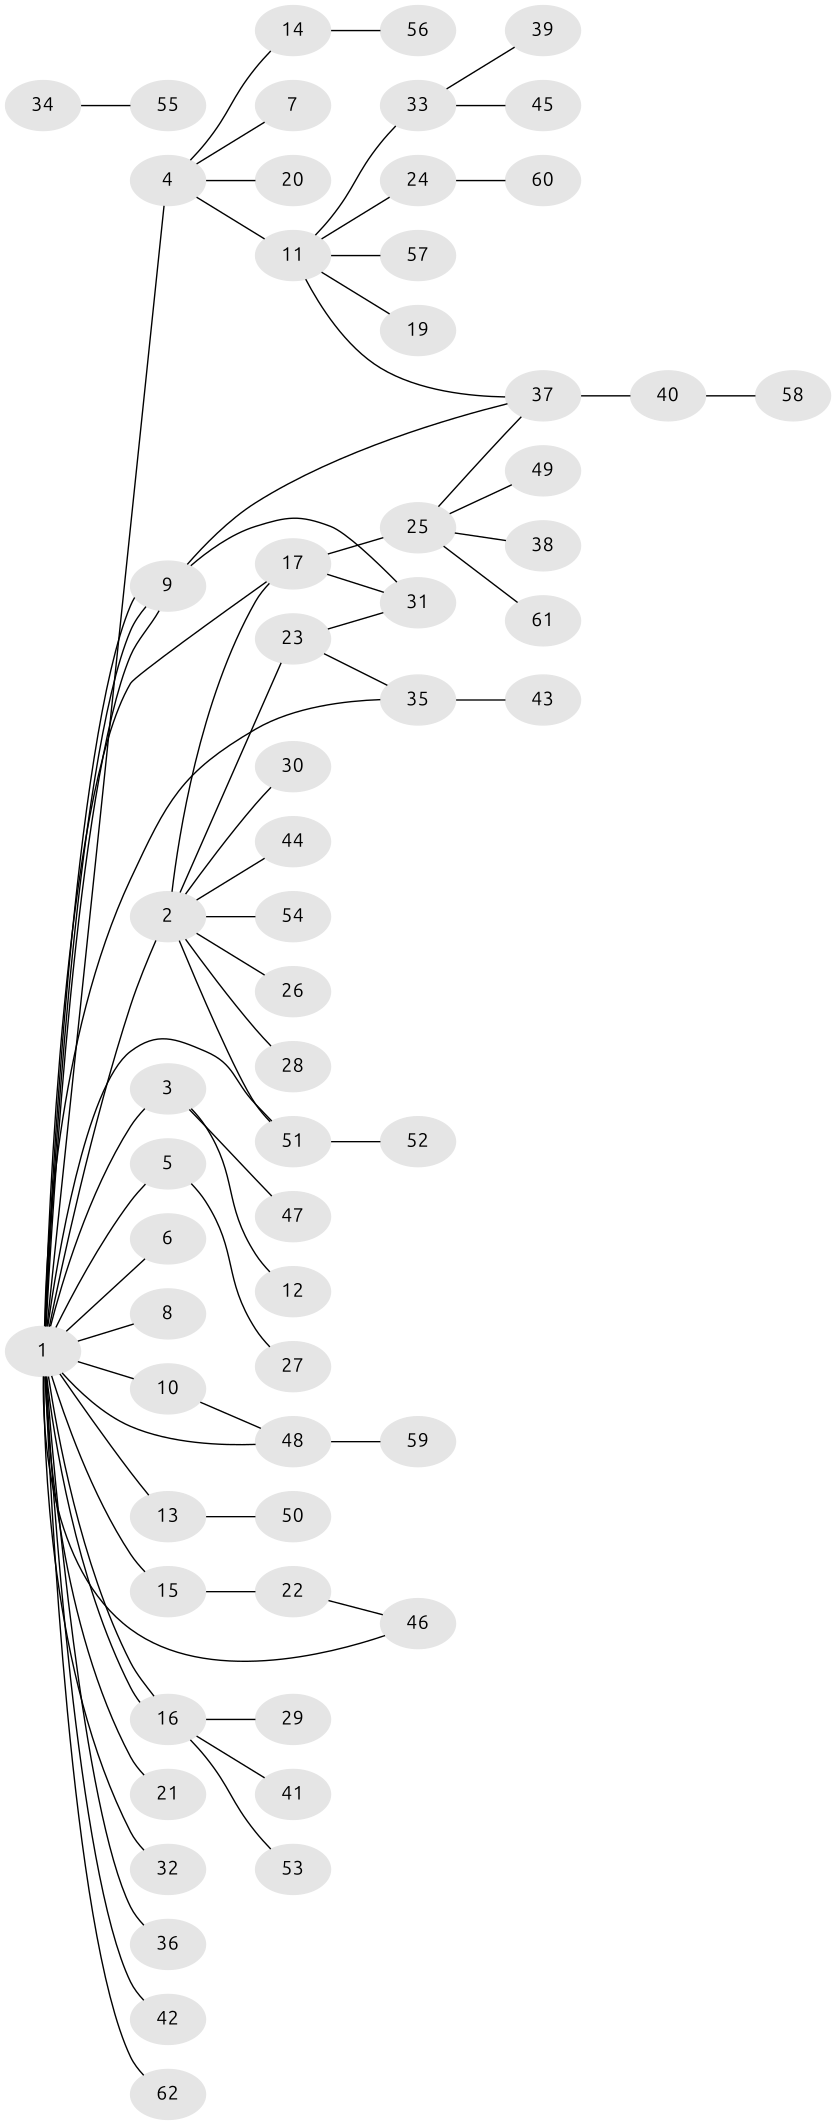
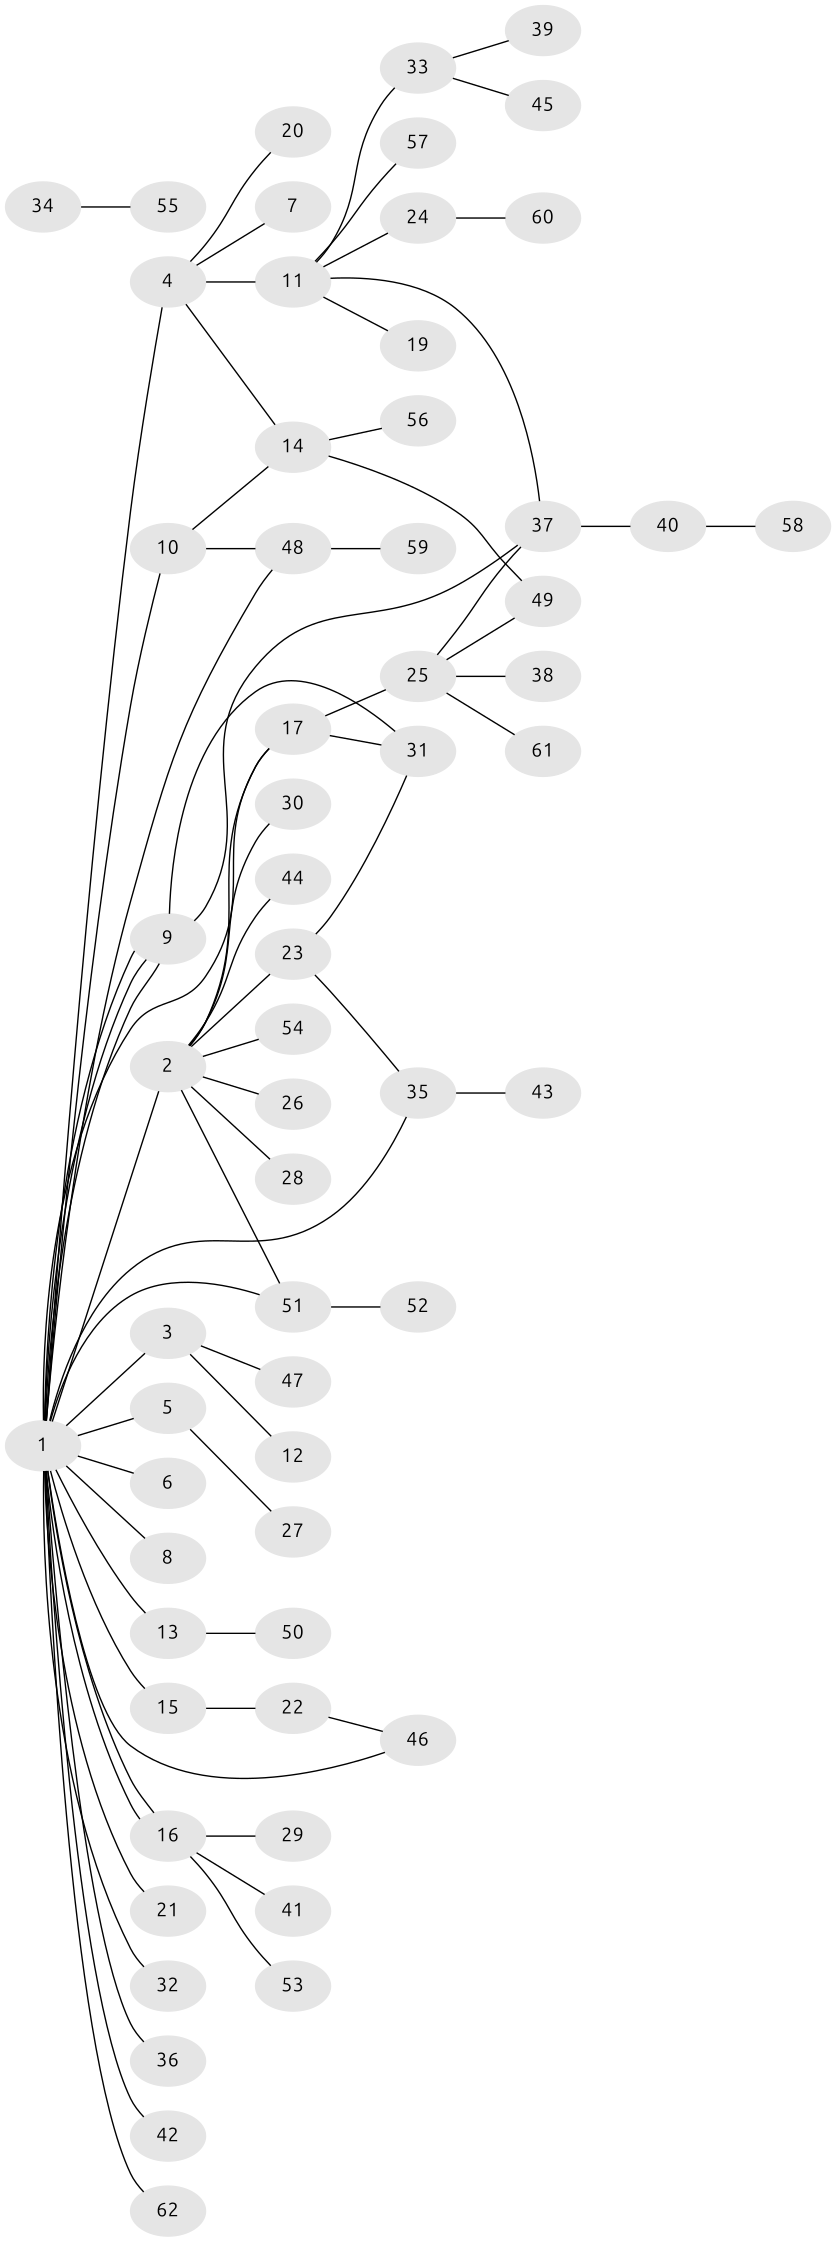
edge "14" -- "10": added
edge "14" -- "49": added
